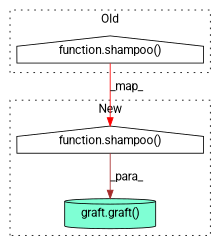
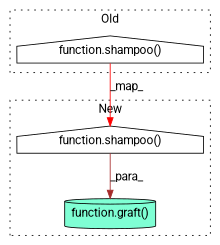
node "graft.graft()": label "graft.graft()" -> "function.graft()"
